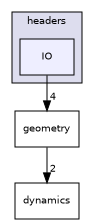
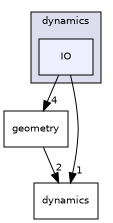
cluster "headers": label "headers" -> "dynamics"
edge "IO" -> "dynamics": added
